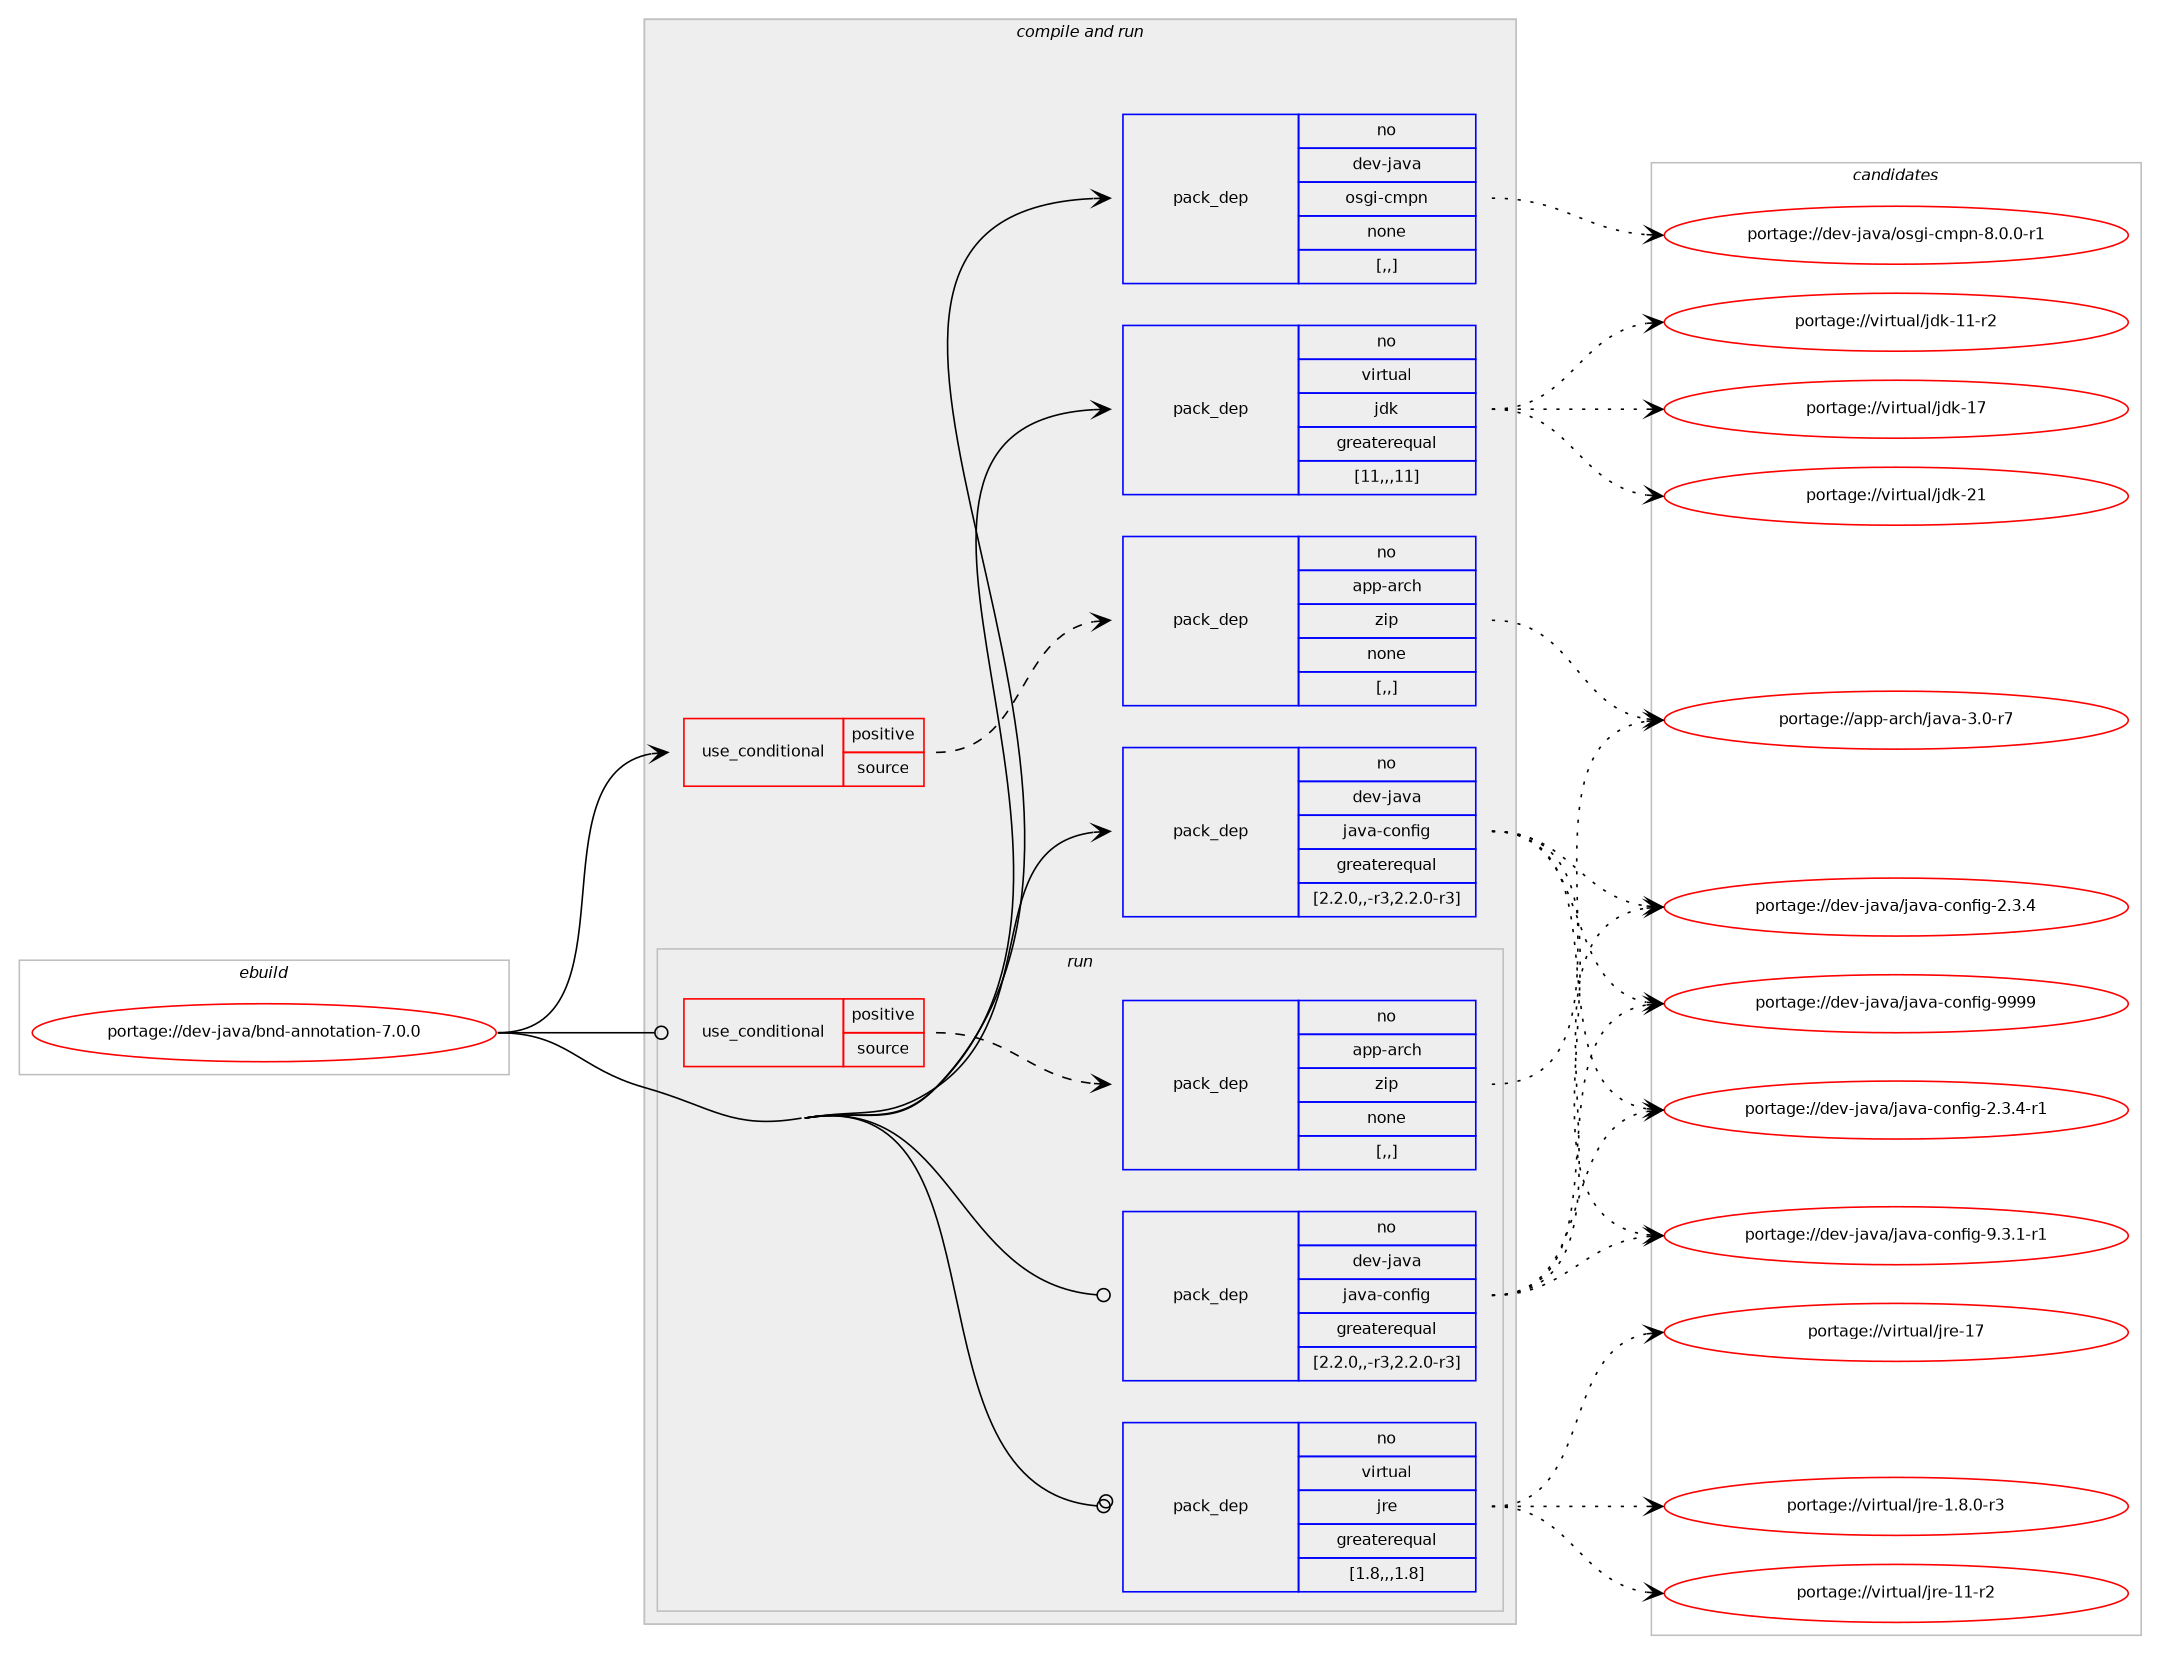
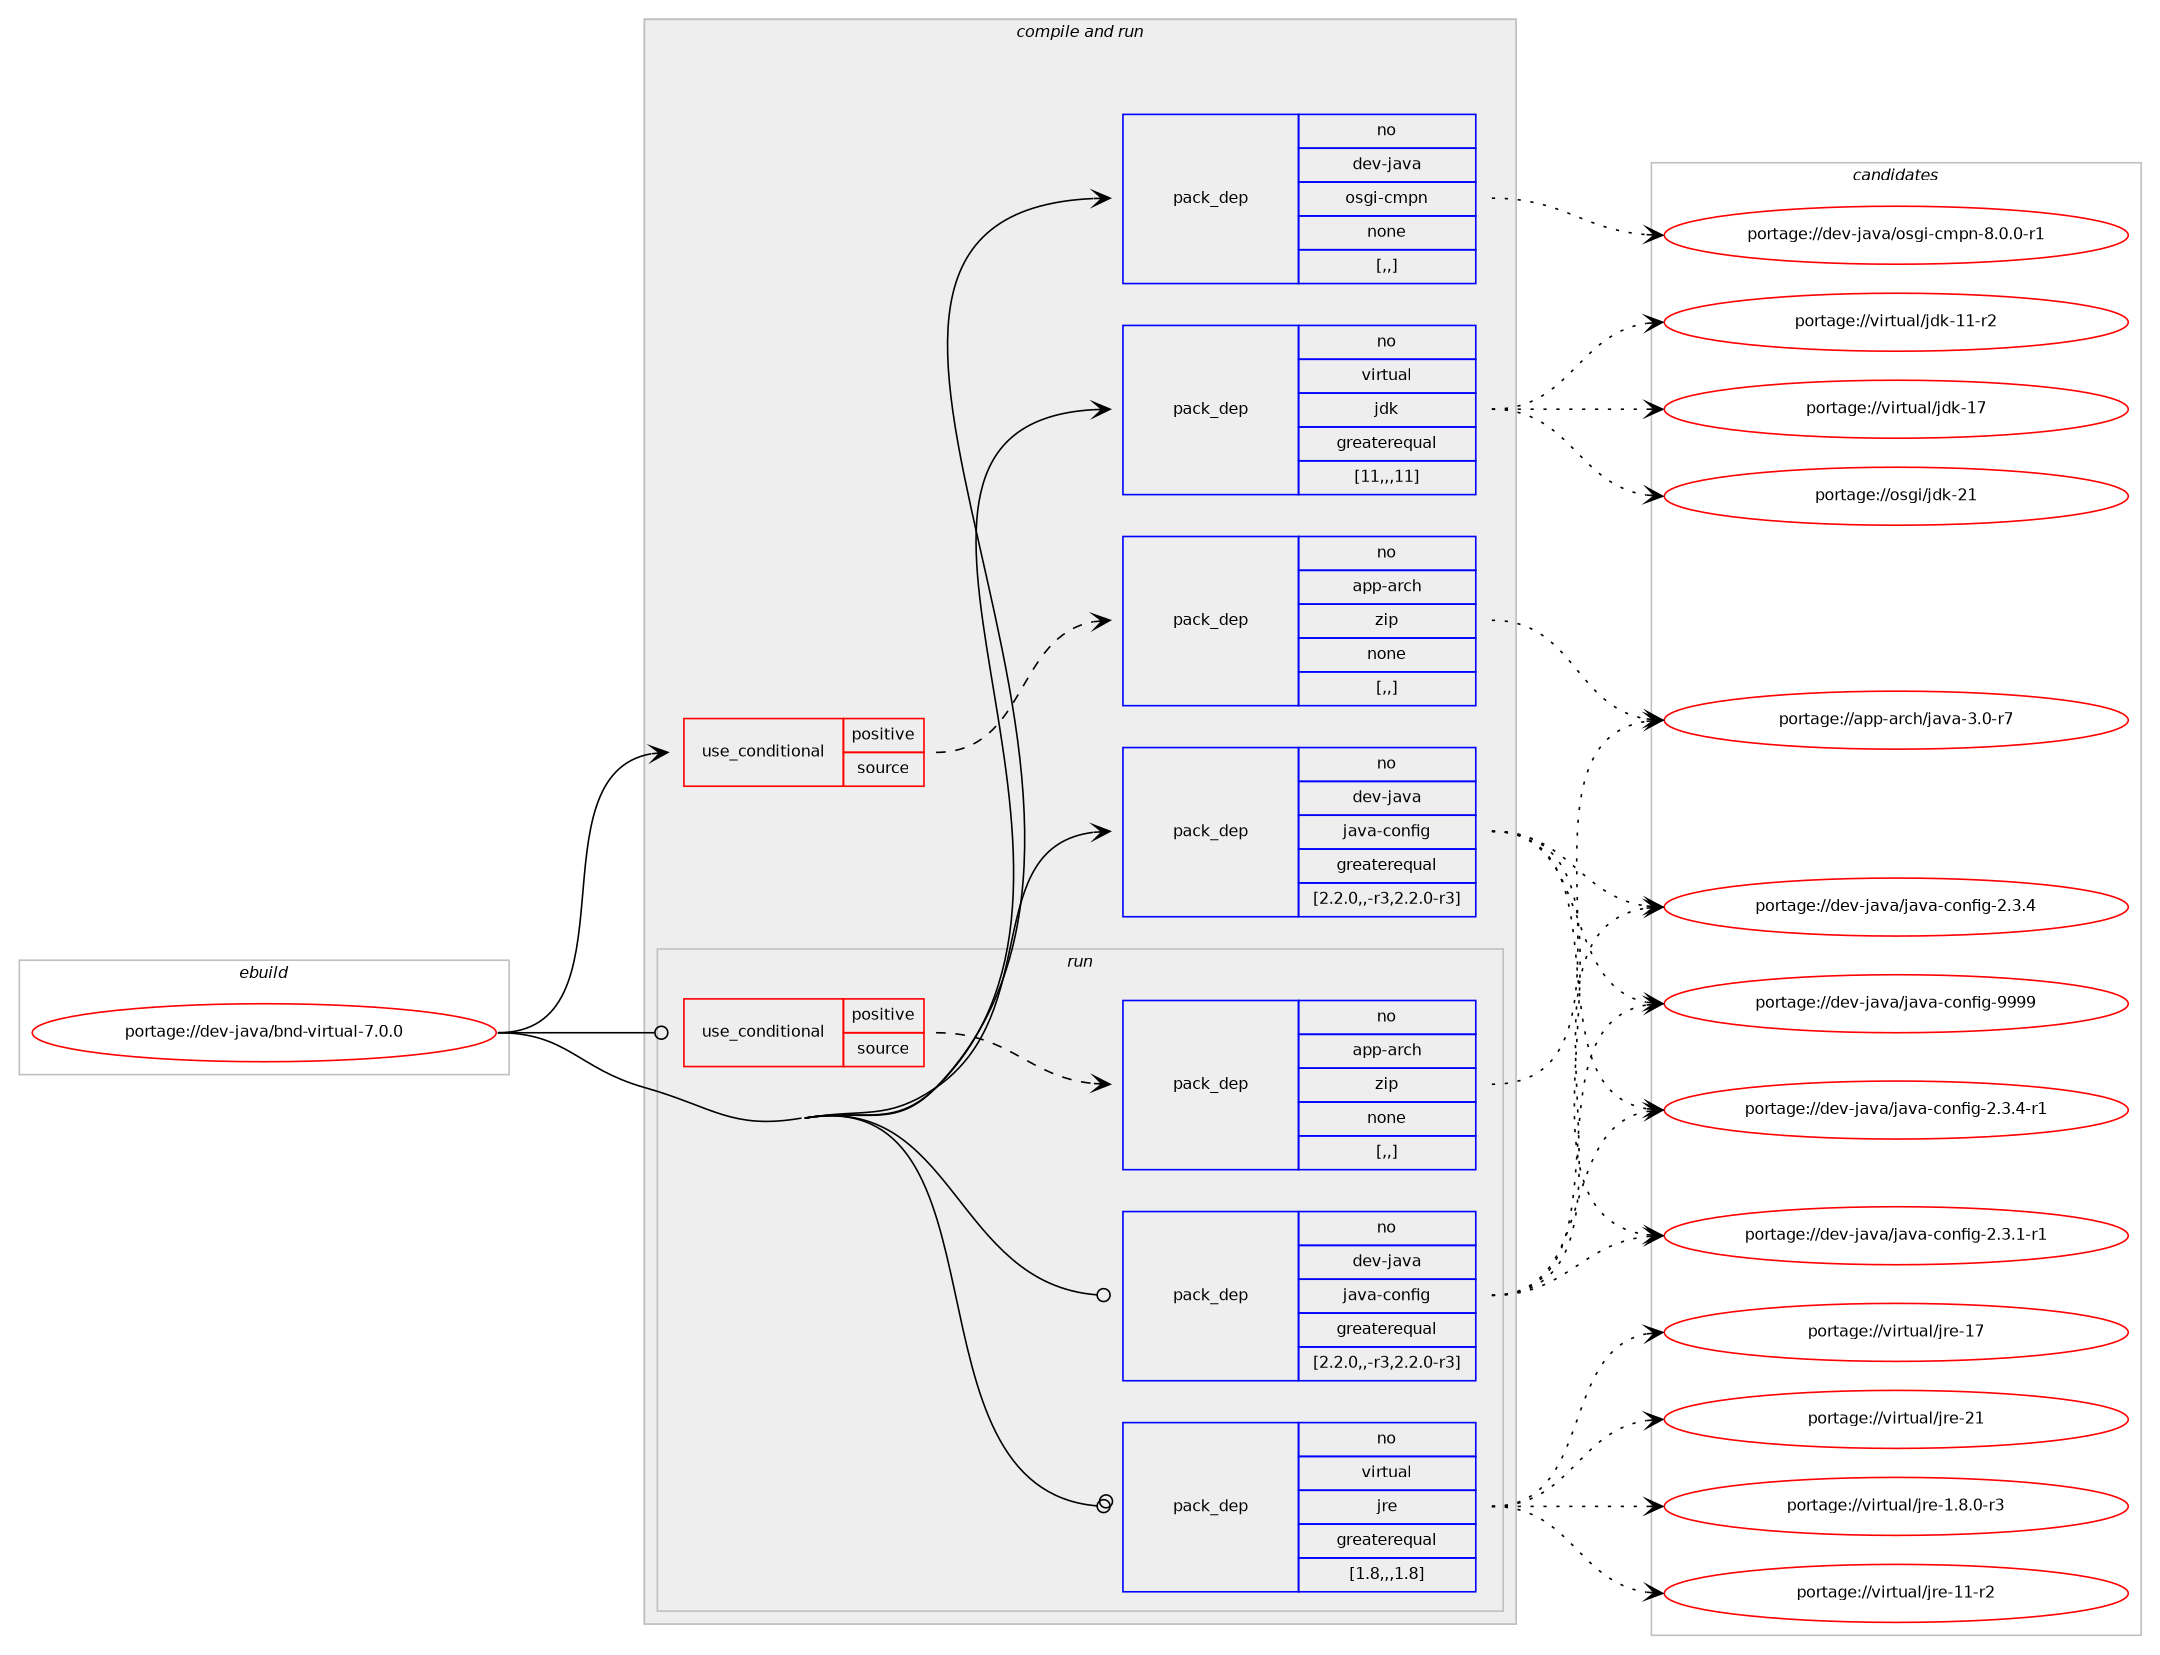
node "portage://virtual/jdk-21": label "portage://virtual/jdk-21" -> "portage://osgi/jdk-21"
node "portage://dev-java/bnd-annotation-7.0.0": label "portage://dev-java/bnd-annotation-7.0.0" -> "portage://dev-java/bnd-virtual-7.0.0"
node "portage://dev-java/java-config-9.3.1-r1": label "portage://dev-java/java-config-9.3.1-r1" -> "portage://dev-java/java-config-2.3.1-r1"
node "portage://virtual/jre-21": added
